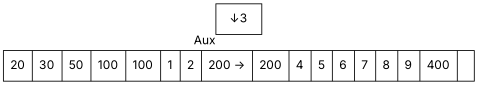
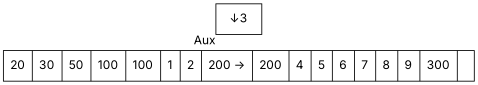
node "20": text "400" -> "300"
